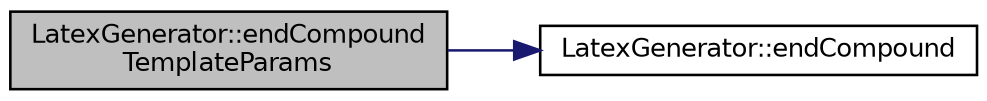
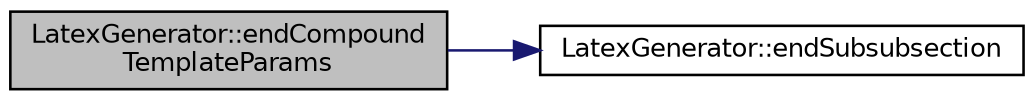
node "LatexGenerator::endCompound": label "LatexGenerator::endCompound" -> "LatexGenerator::endSubsubsection"
